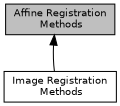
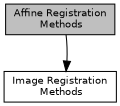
edge "Image Registration Methods" -> "Affine Registration Methods": reversed
